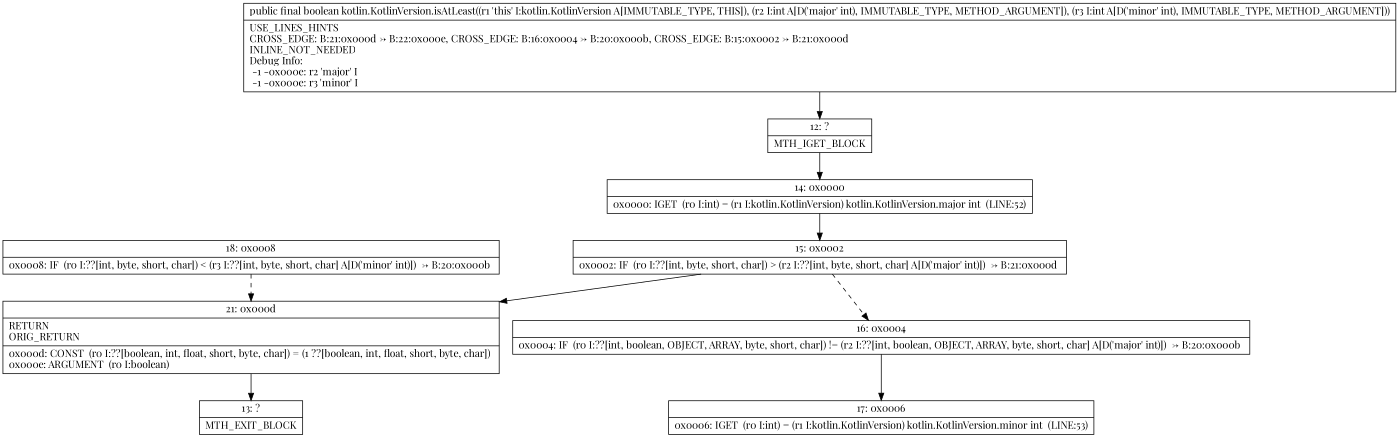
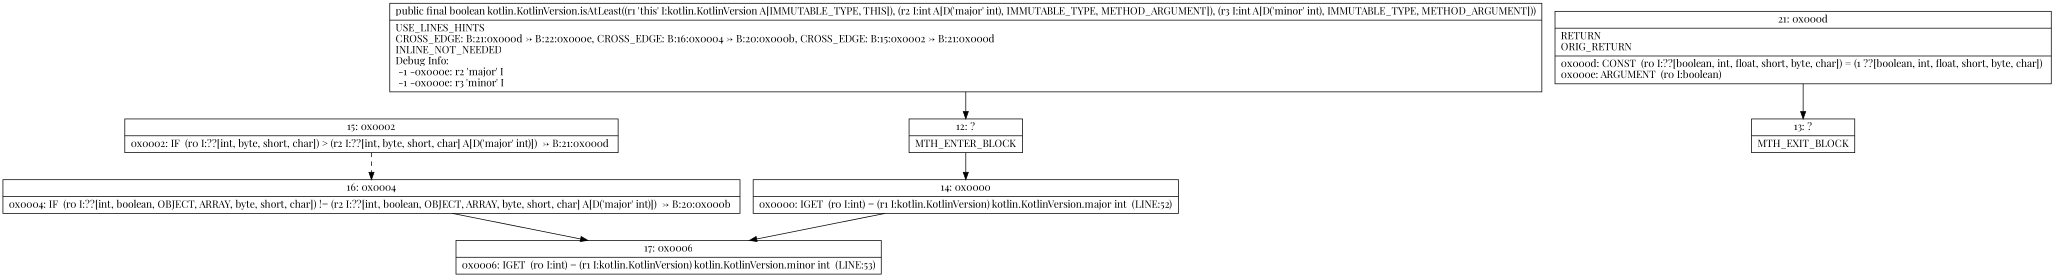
node "12: ?": text "MTH_IGET_BLOCK" -> "MTH_ENTER_BLOCK"
edge "14: 0x0000" -> "15: 0x0002": now "14: 0x0000" -> "17: 0x0006"
node "18: 0x0008": removed
edge "15: 0x0002" -> "21: 0x000d": removed
